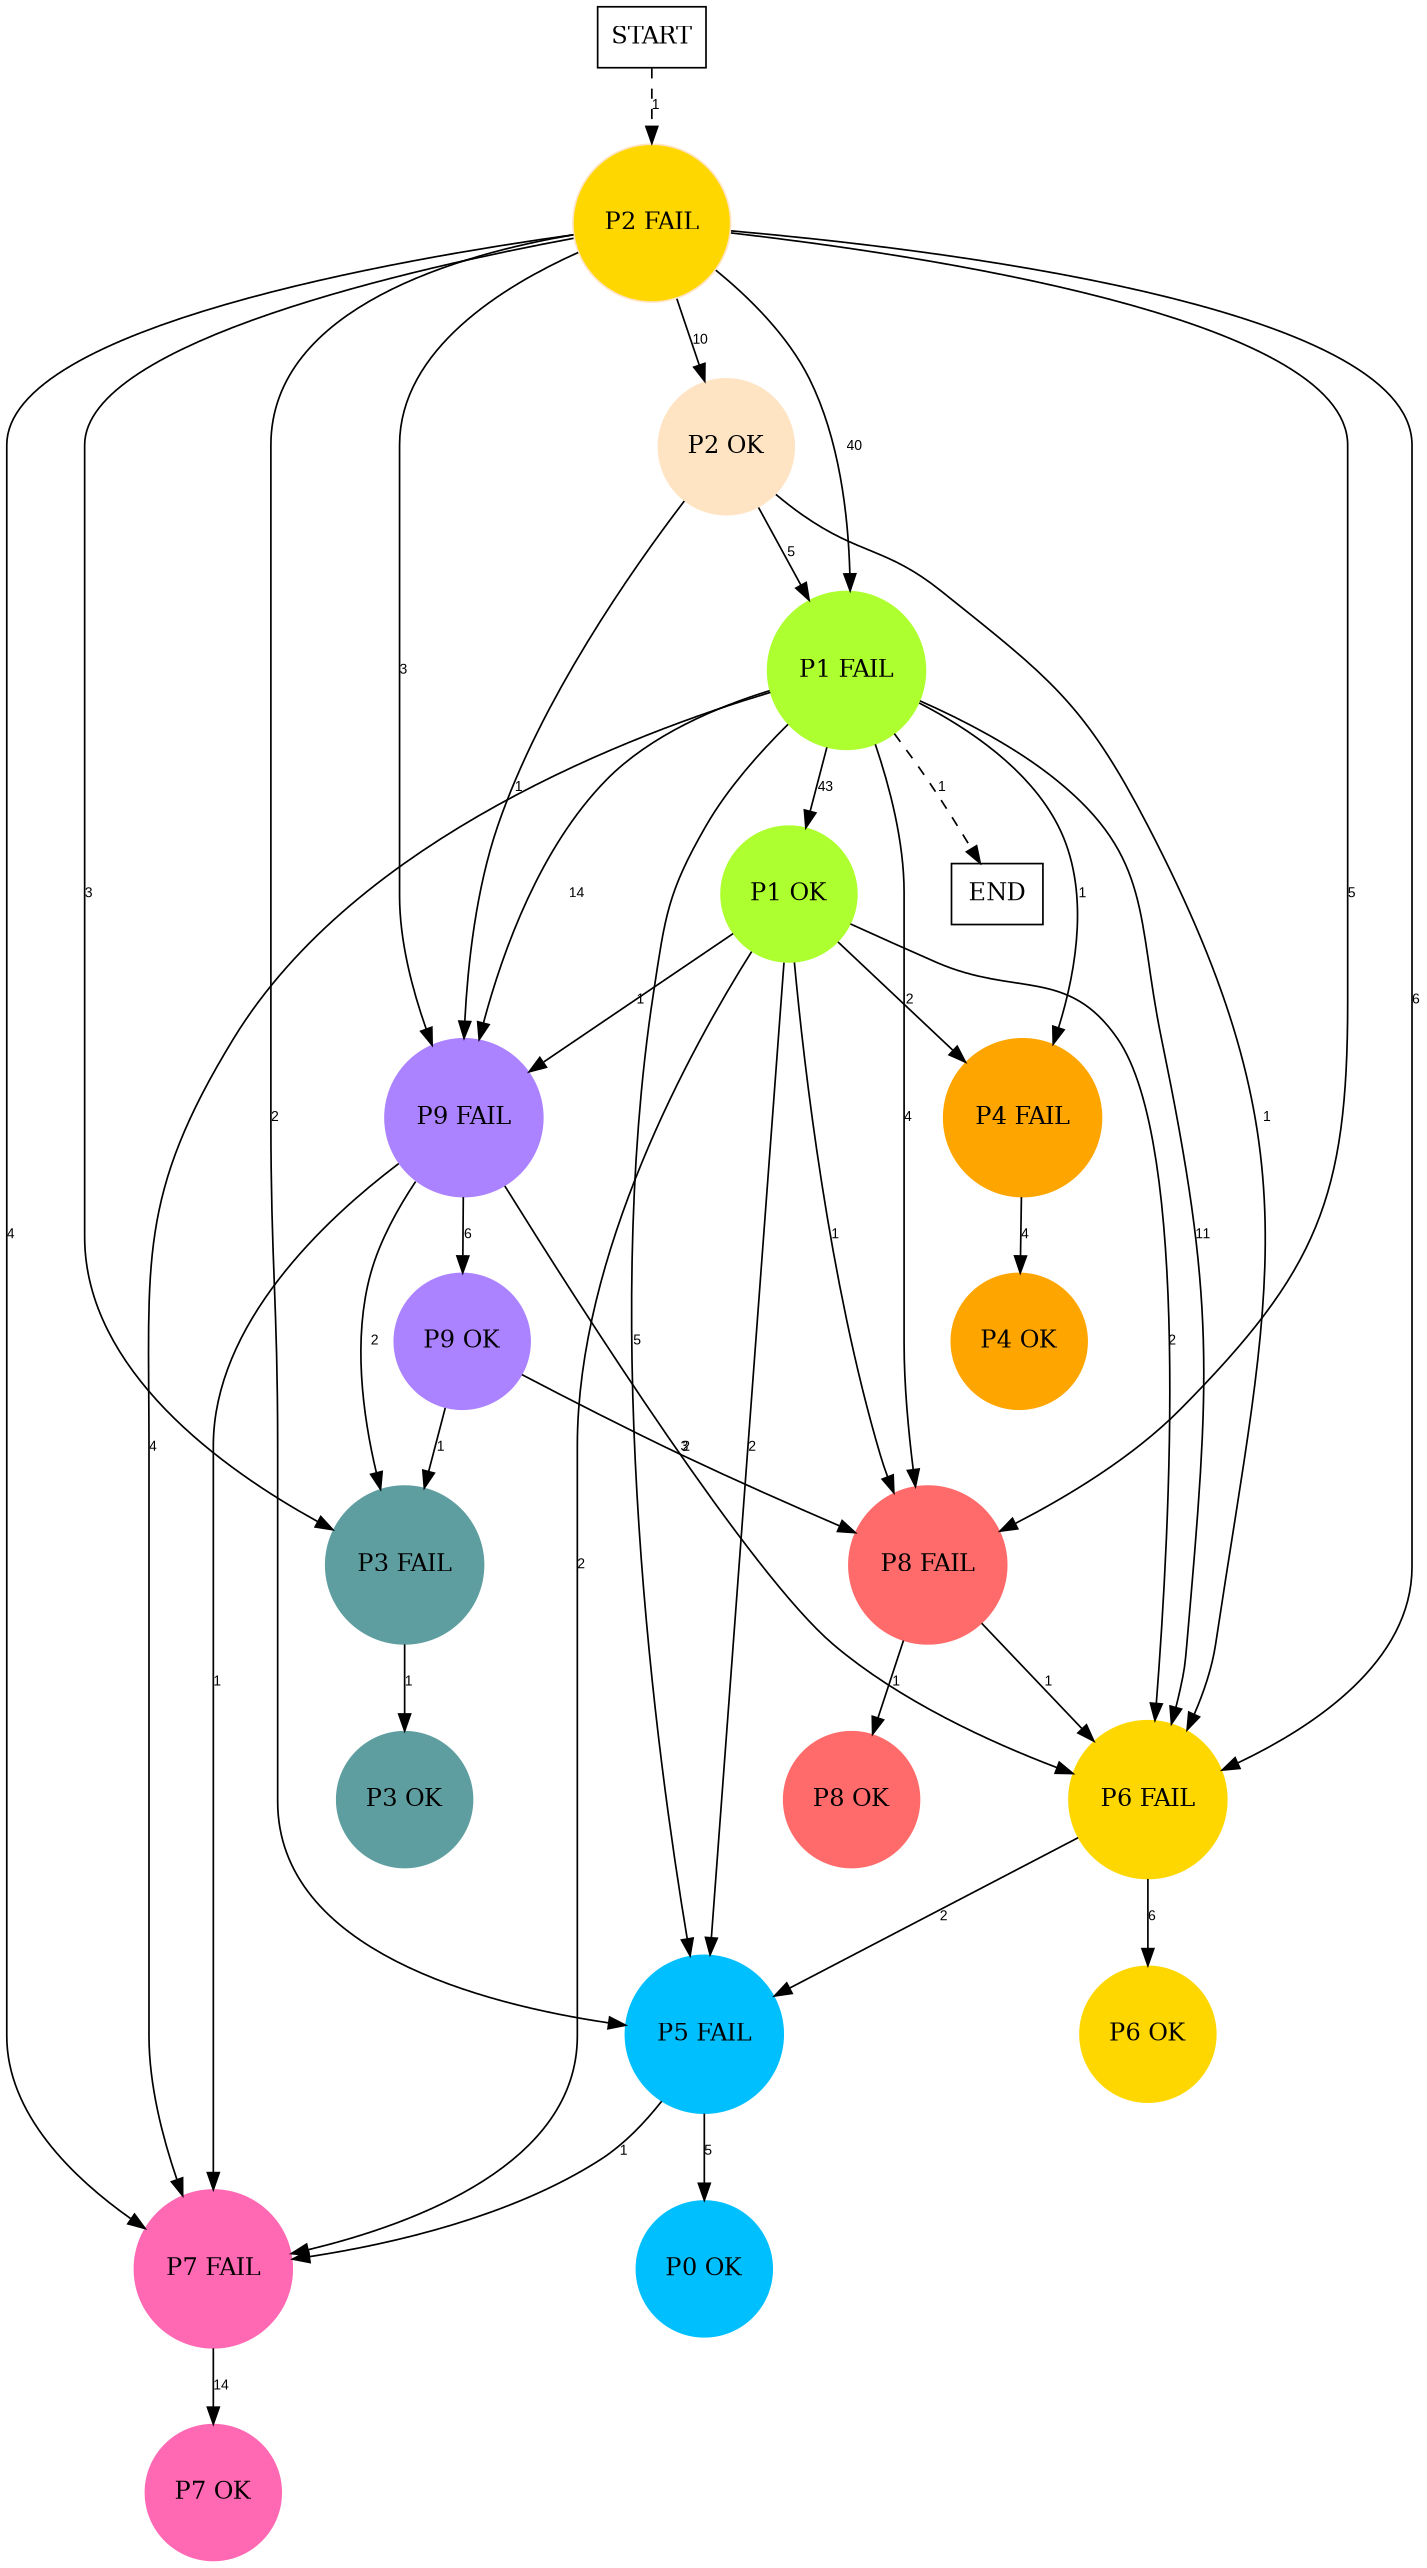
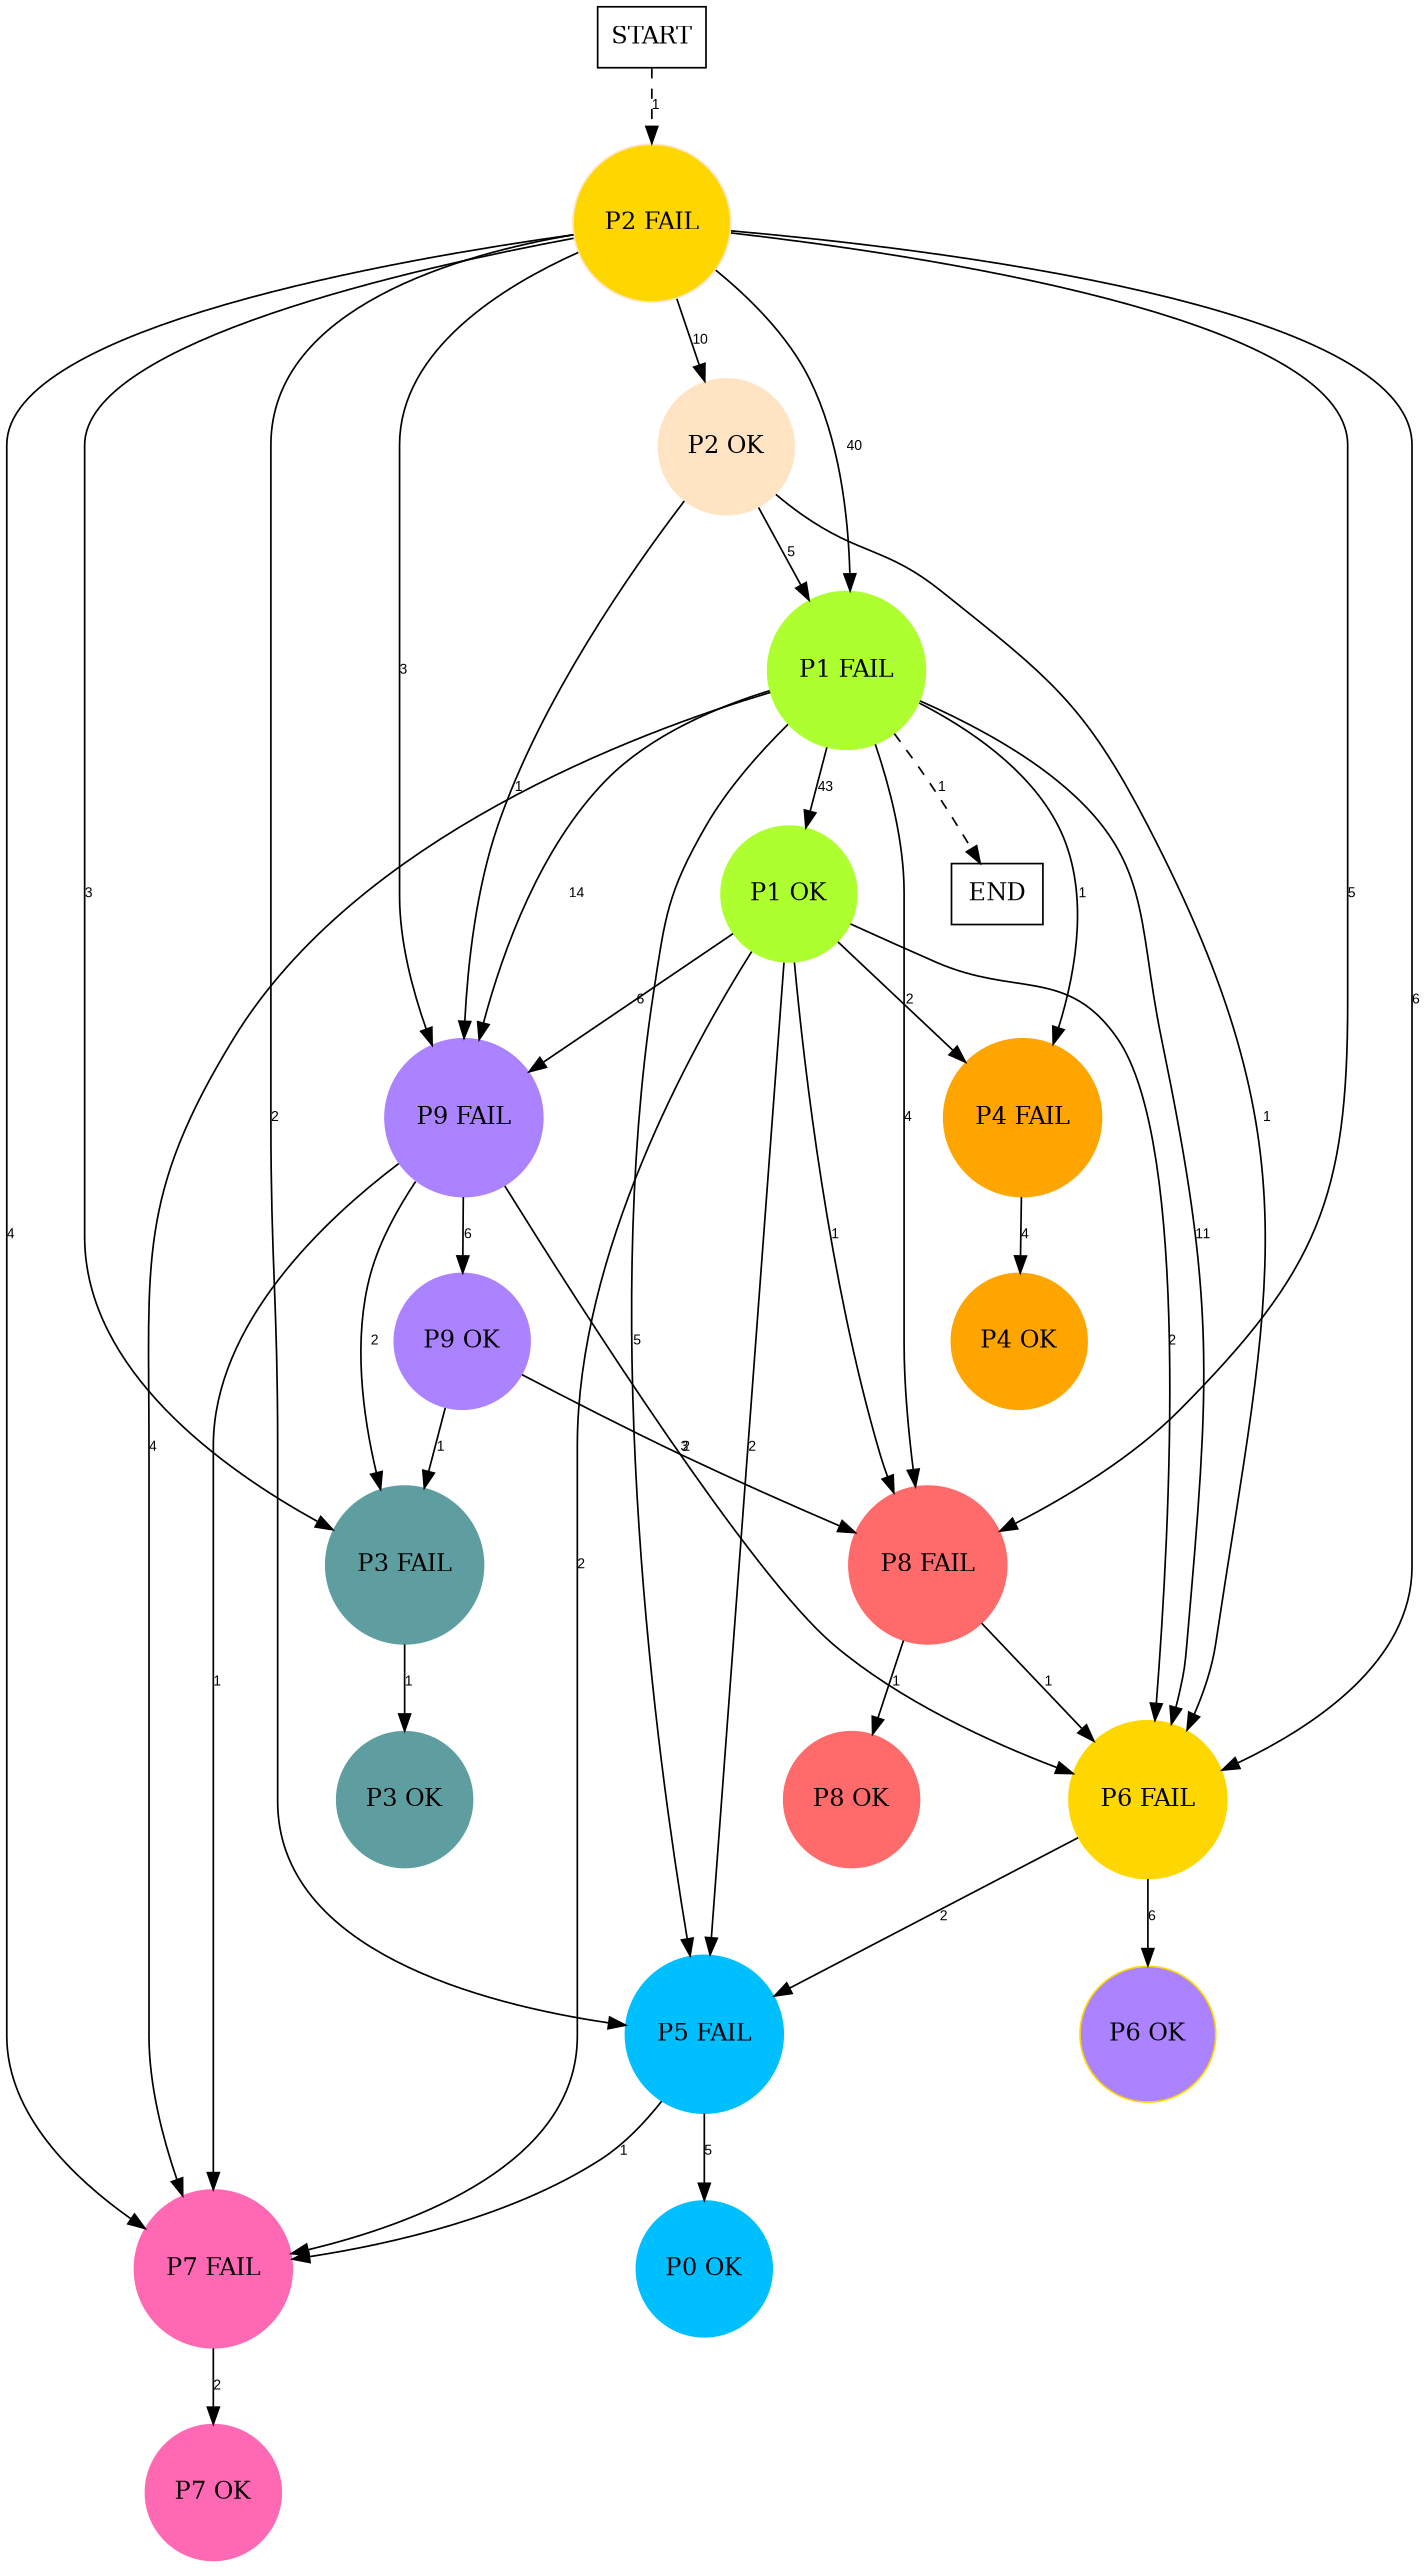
edge "P1 OK" -> "P9 FAIL": label "1" -> "6"
node "P6 OK": fillcolor gold -> mediumpurple1
edge "P7 FAIL" -> "P7 OK": label "14" -> "2"
